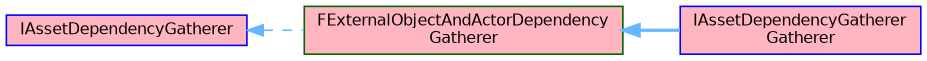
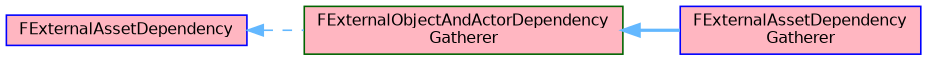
node "IAssetDependencyGatherer": label "IAssetDependencyGatherer" -> "FExternalAssetDependency"
node "IAssetDependencyGatherer Gatherer": label "IAssetDependencyGatherer Gatherer" -> "FExternalAssetDependency Gatherer"
